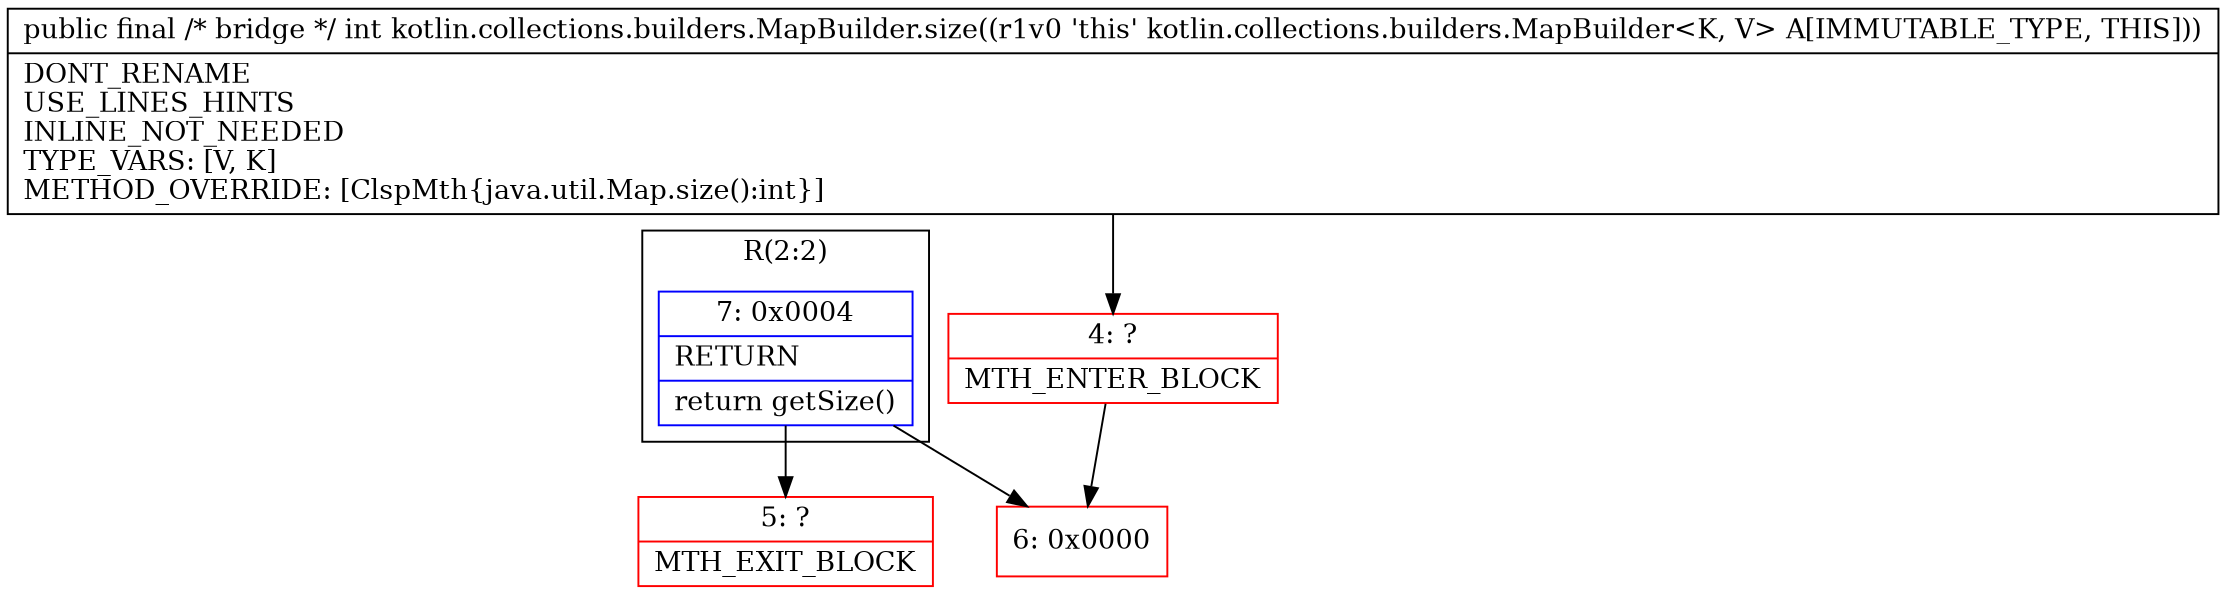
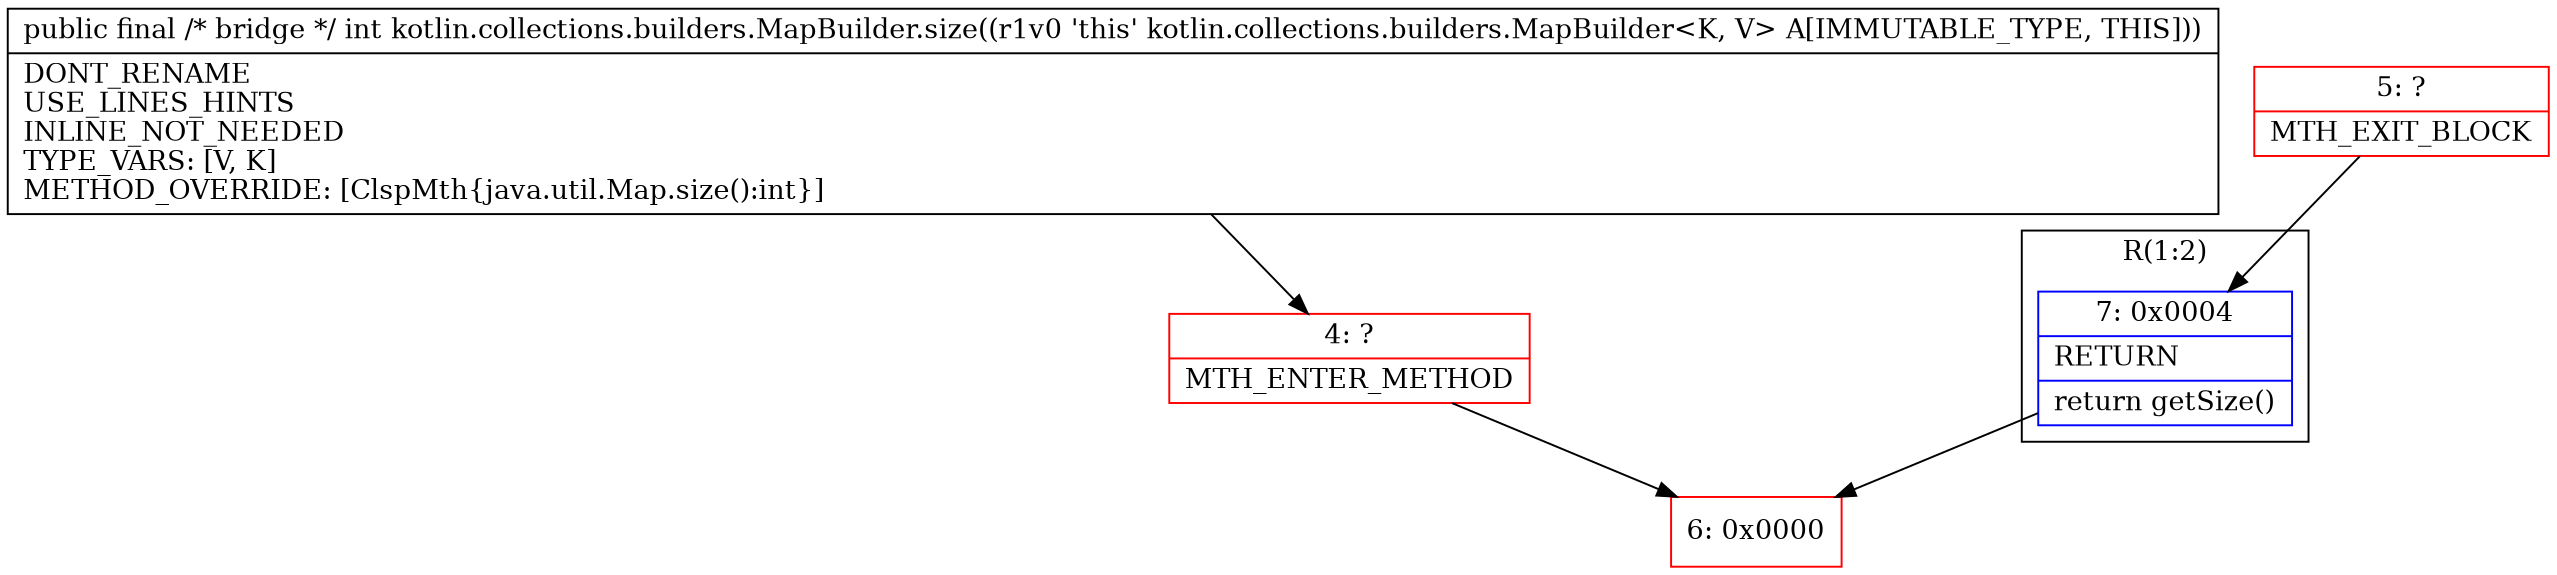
cluster "R(2:2)": label "R(2:2)" -> "R(1:2)"
node "4: ?": text "MTH_ENTER_BLOCK" -> "MTH_ENTER_METHOD"
edge "7: 0x0004" -> "5: ?": reversed
